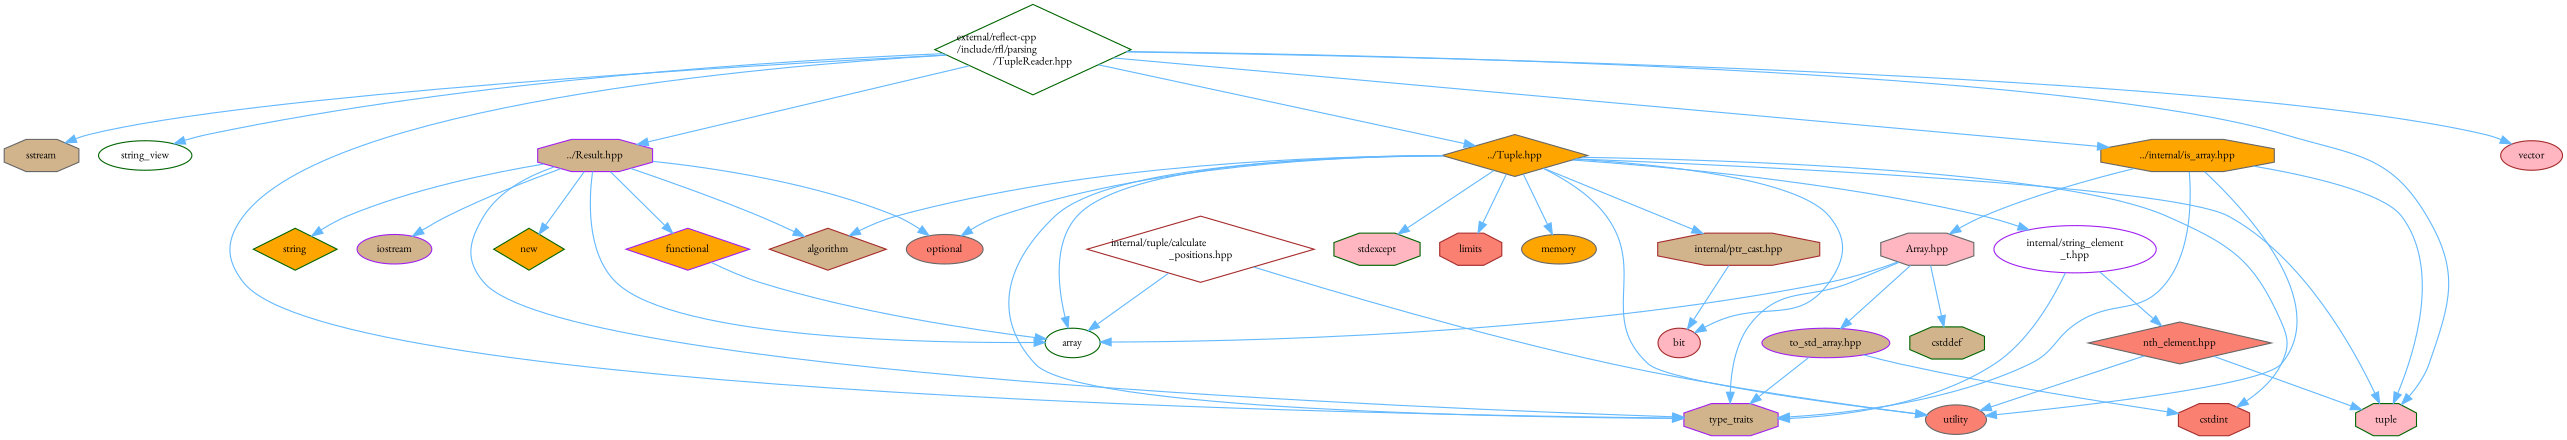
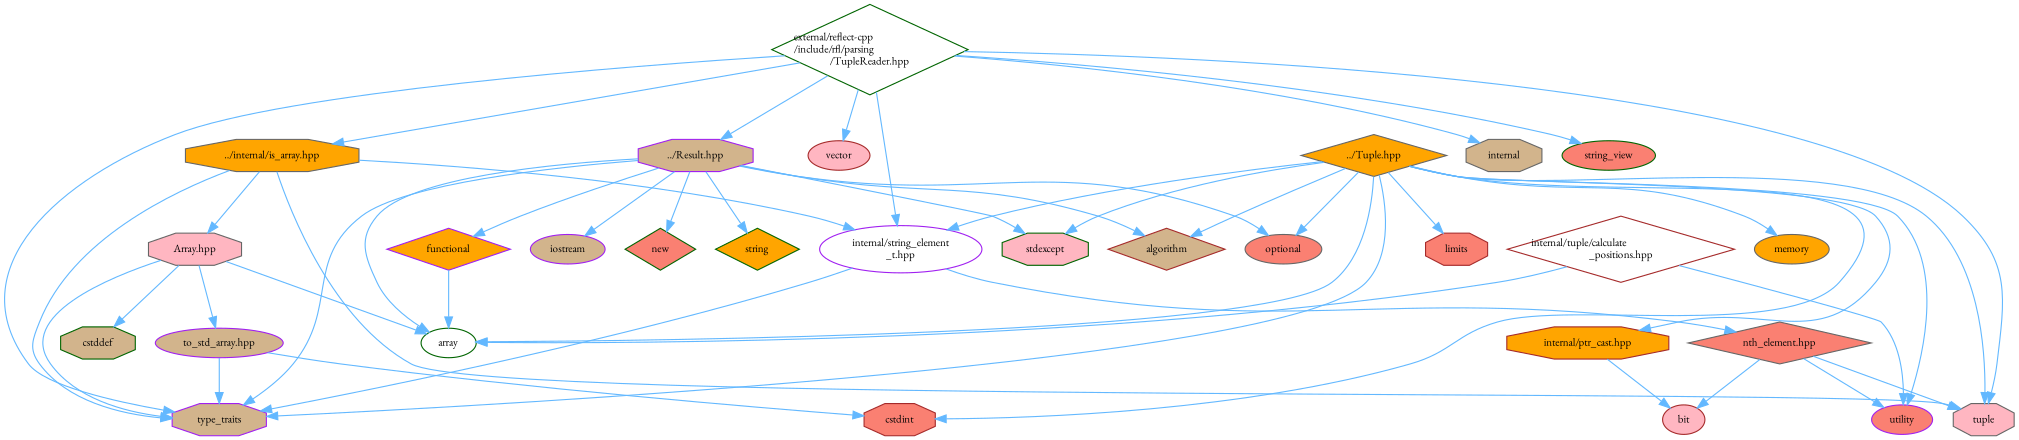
edge "external/reflect-cpp /include/rfl/parsing /TupleReader.hpp" -> "../Tuple.hpp": now "external/reflect-cpp /include/rfl/parsing /TupleReader.hpp" -> "internal/string_element _t.hpp"
node "sstream": label "sstream" -> "internal"
node "string_view": fillcolor white -> salmon
edge "../Result.hpp" -> "stdexcept": added
edge "../Tuple.hpp" -> "bit": now "nth_element.hpp" -> "bit"
node "new": fillcolor orange -> salmon
node "internal/ptr_cast.hpp": fillcolor tan -> orange
edge "../internal/is_array.hpp" -> "utility": now "../internal/is_array.hpp" -> "internal/string_element _t.hpp"
node "utility": color gray40 -> purple
node "tuple": color darkgreen -> gray40
